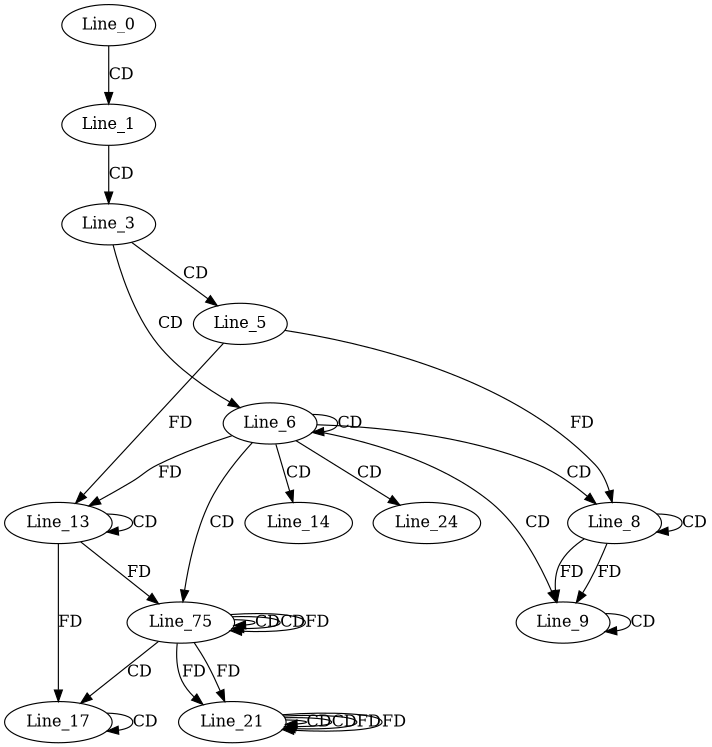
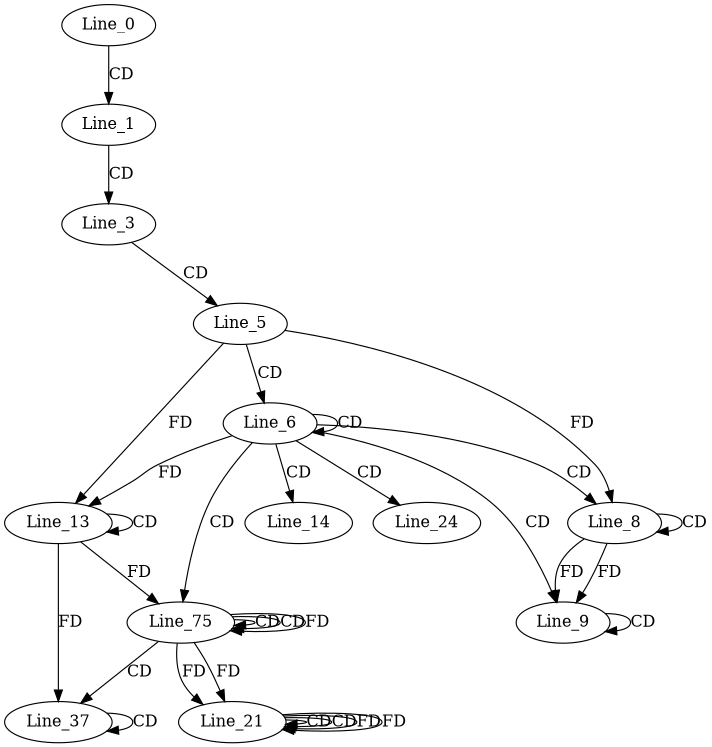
edge "Line_3" -> "Line_6": now "Line_5" -> "Line_6"
node "Line_17": label "Line_17" -> "Line_37"
